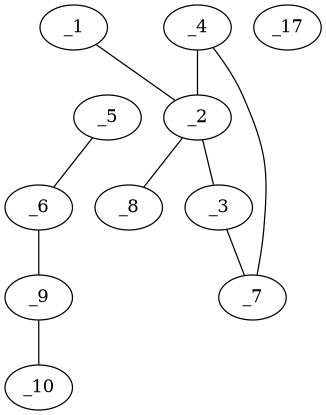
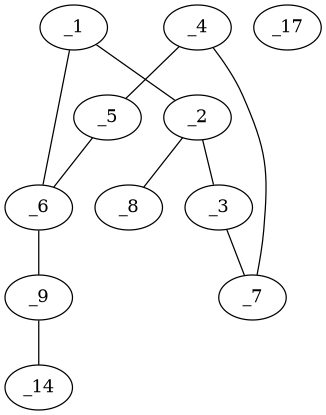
edge "_4" -- "_2": now "_4" -- "_5"
edge "_1" -- "_6": added
node "_10": label "_10" -> "_14"
